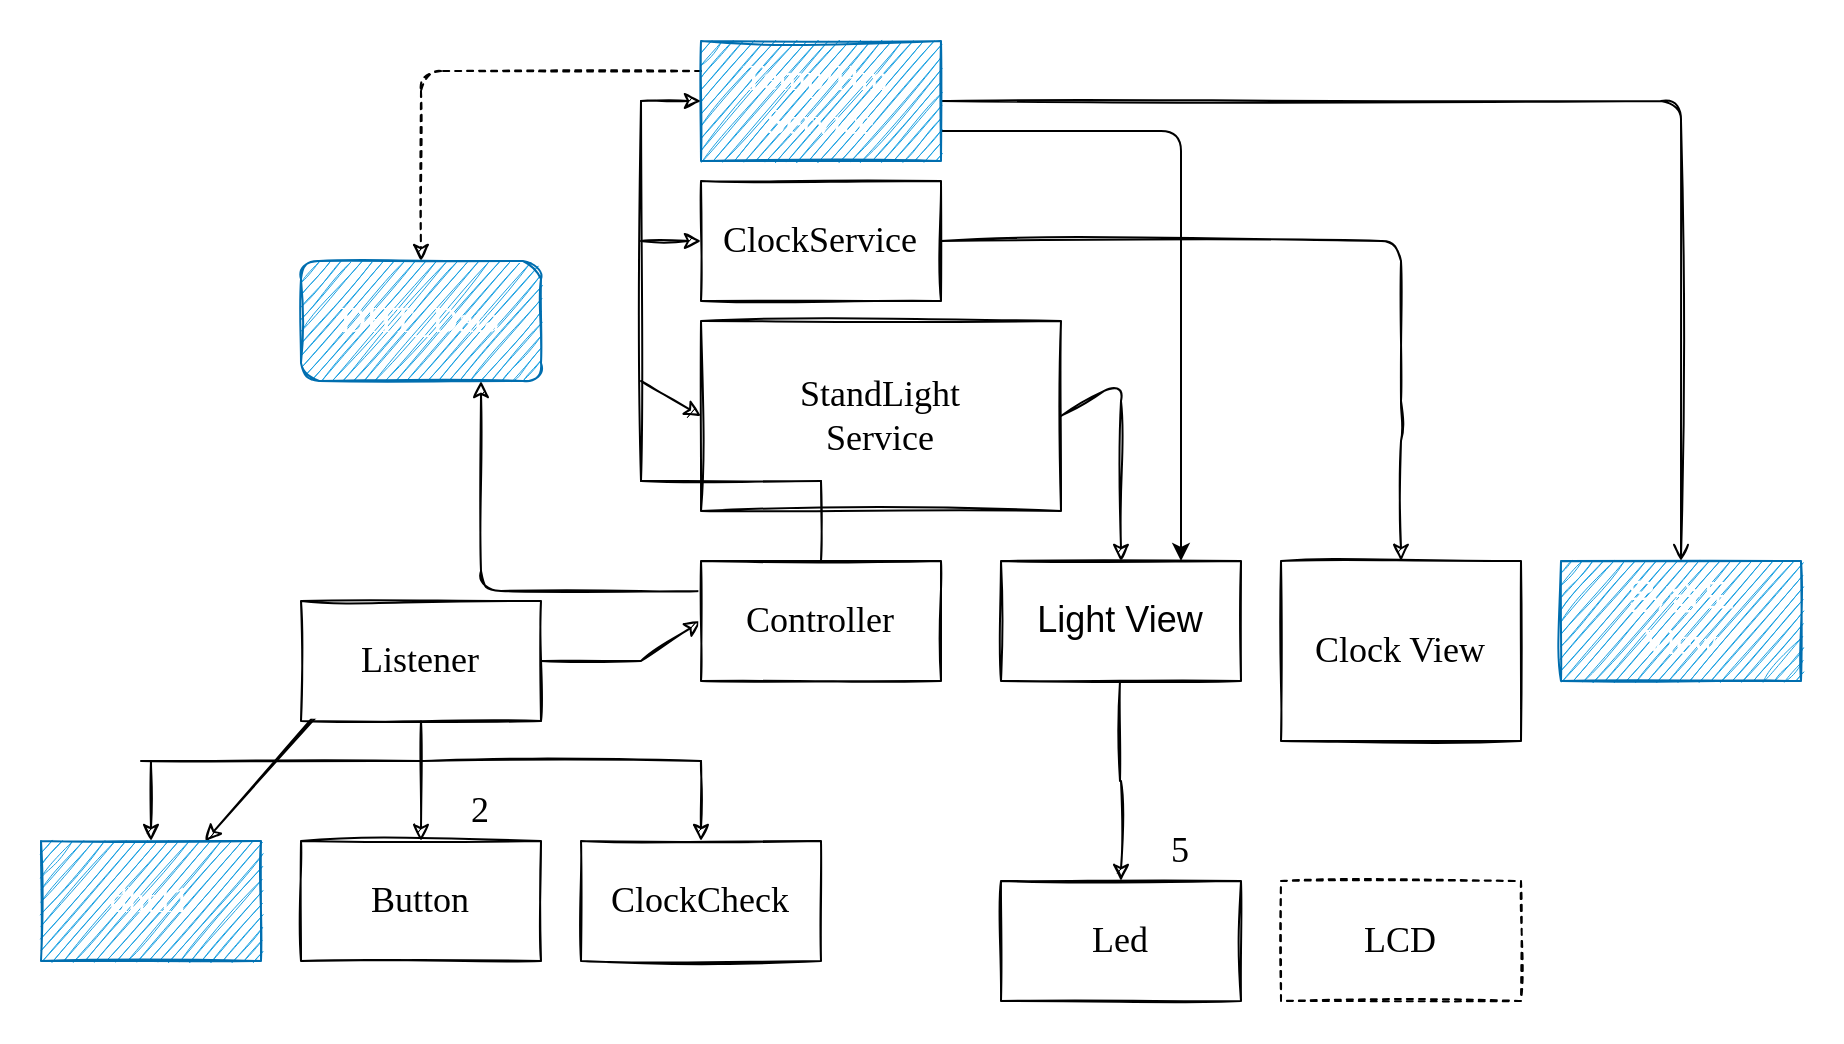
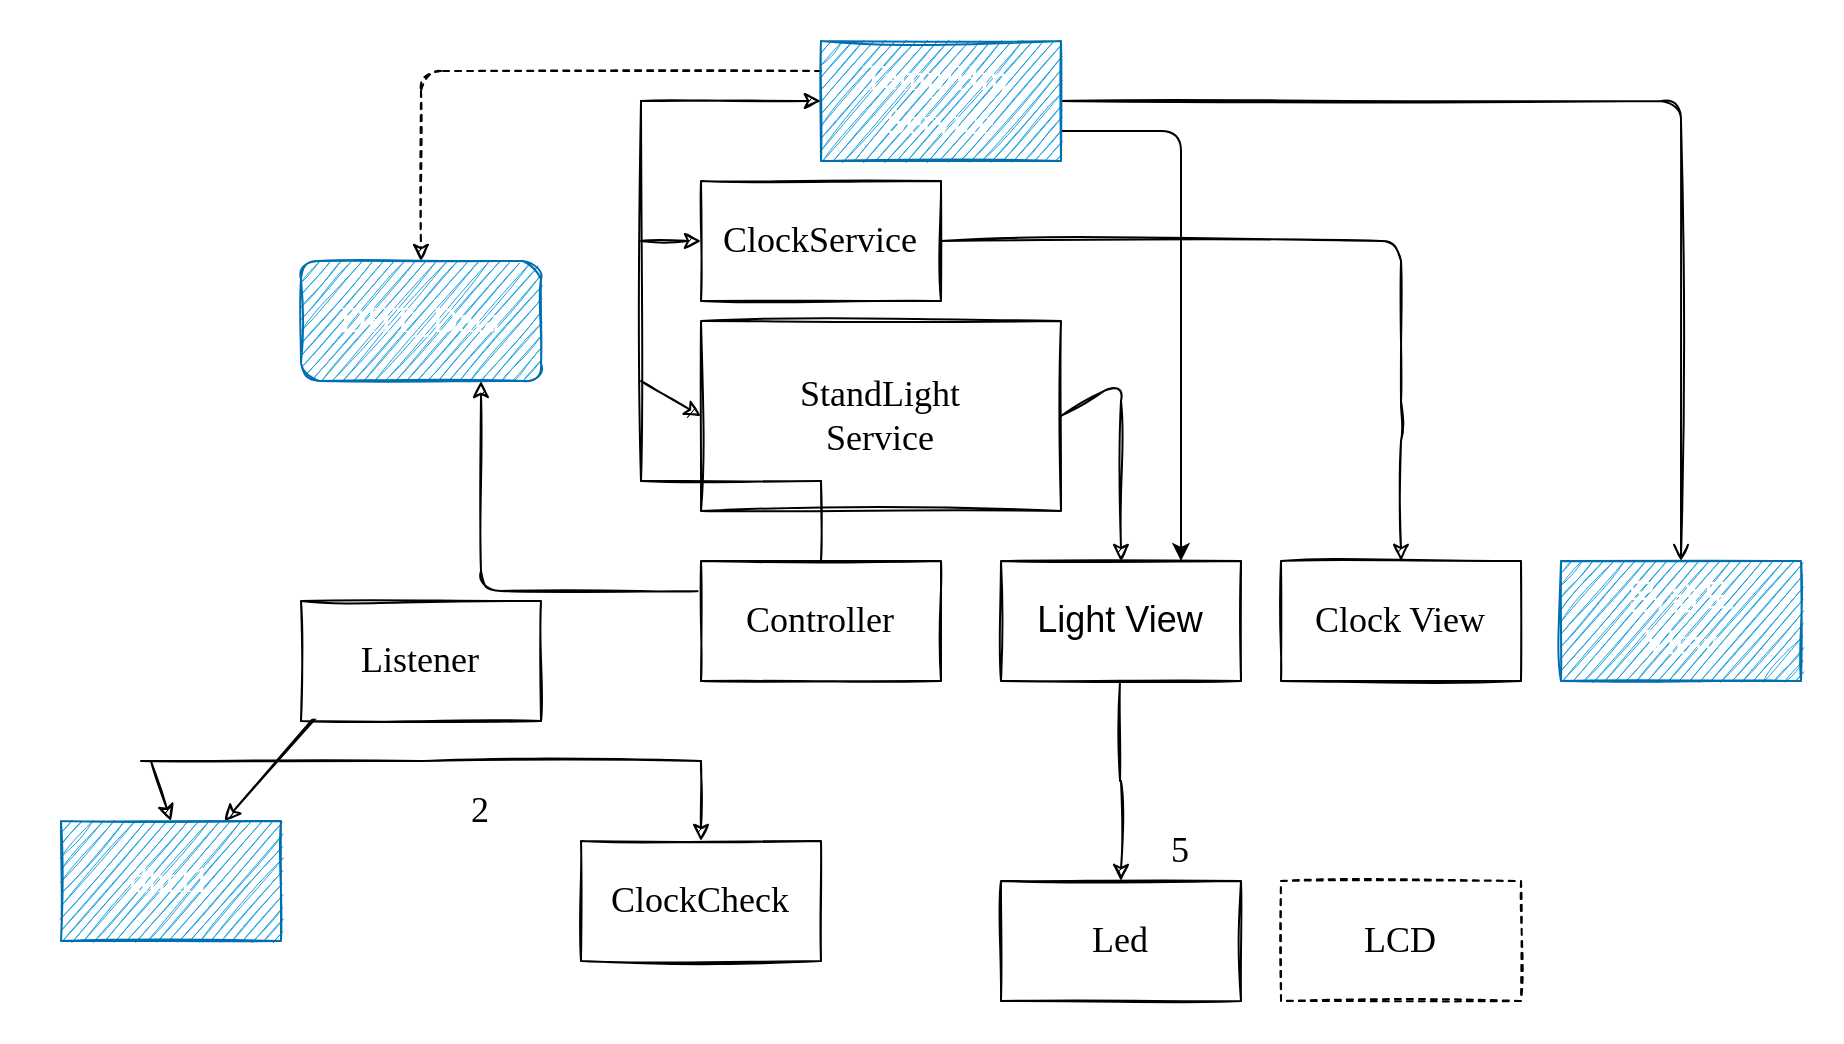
node "Temp/Hm Service": moved (821, 101) -> (941, 101)
node "Clock View": size 240x180 -> 240x120
edge "Listener" -> "Controller": removed
edge "Listener" -> "Button": removed
node "dht11": moved (151, 901) -> (171, 881)
node "Button": removed
